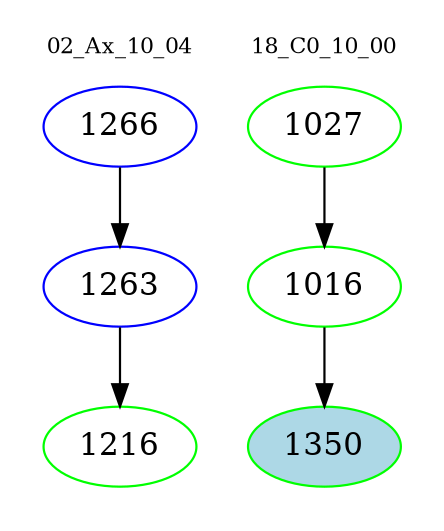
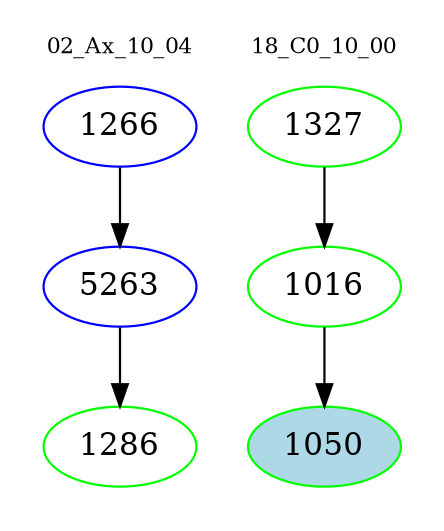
node "1027": label "1027" -> "1327"
node "1263": label "1263" -> "5263"
node "1216": label "1216" -> "1286"
node "1350": label "1350" -> "1050"
